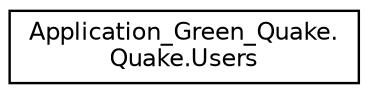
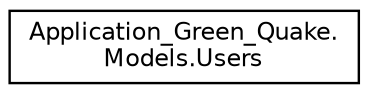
node "Application_Green_Quake. Quake.Users": label "Application_Green_Quake. Quake.Users" -> "Application_Green_Quake. Models.Users"
